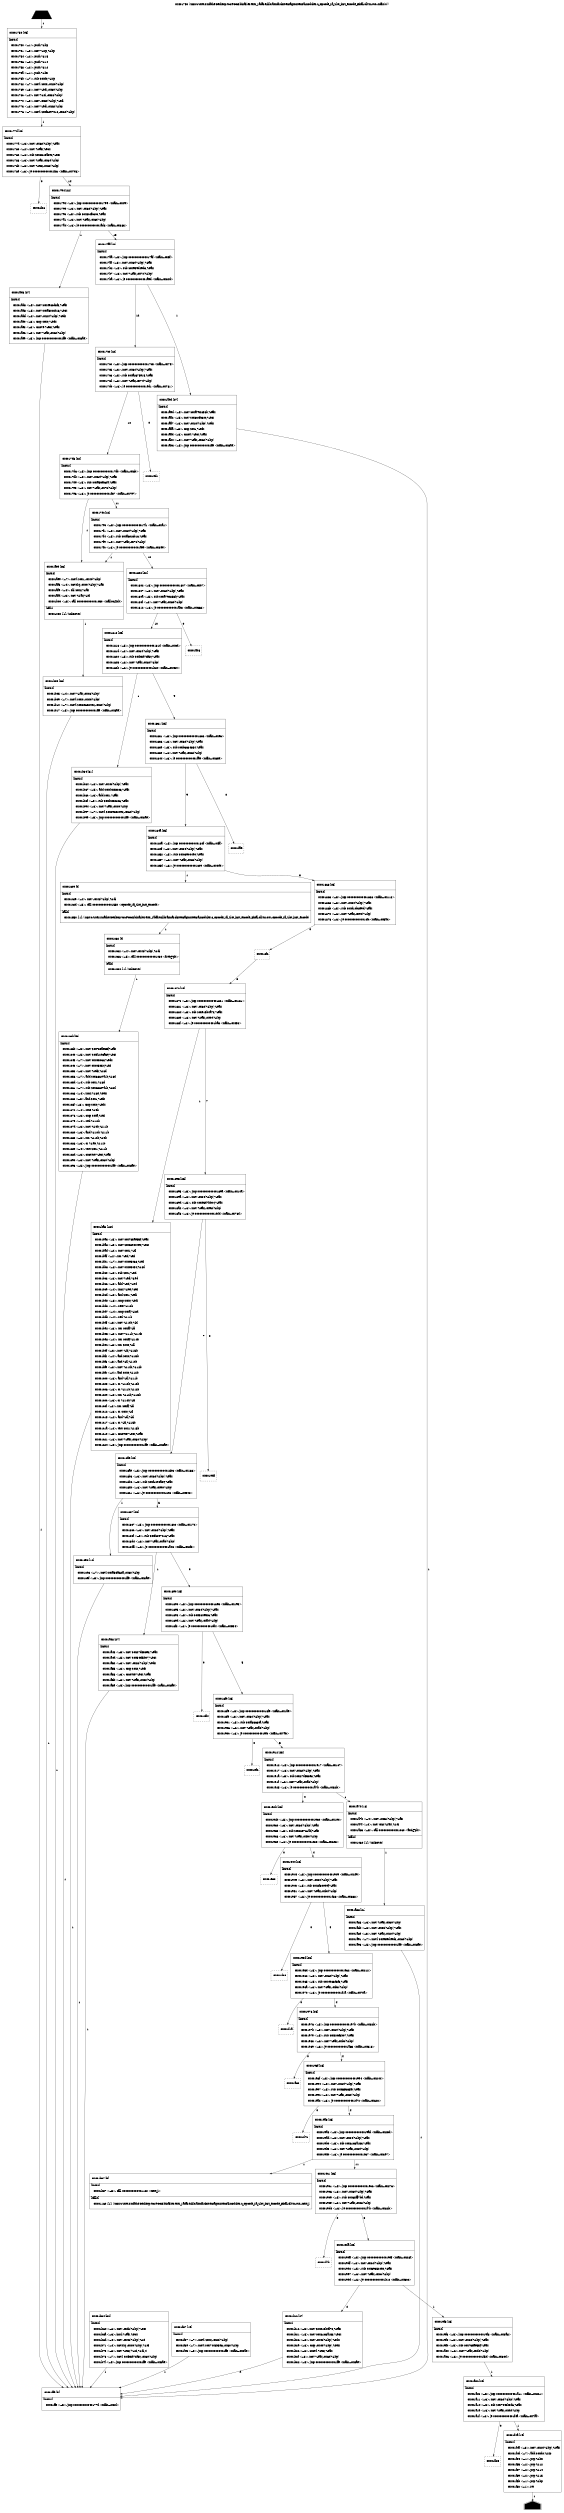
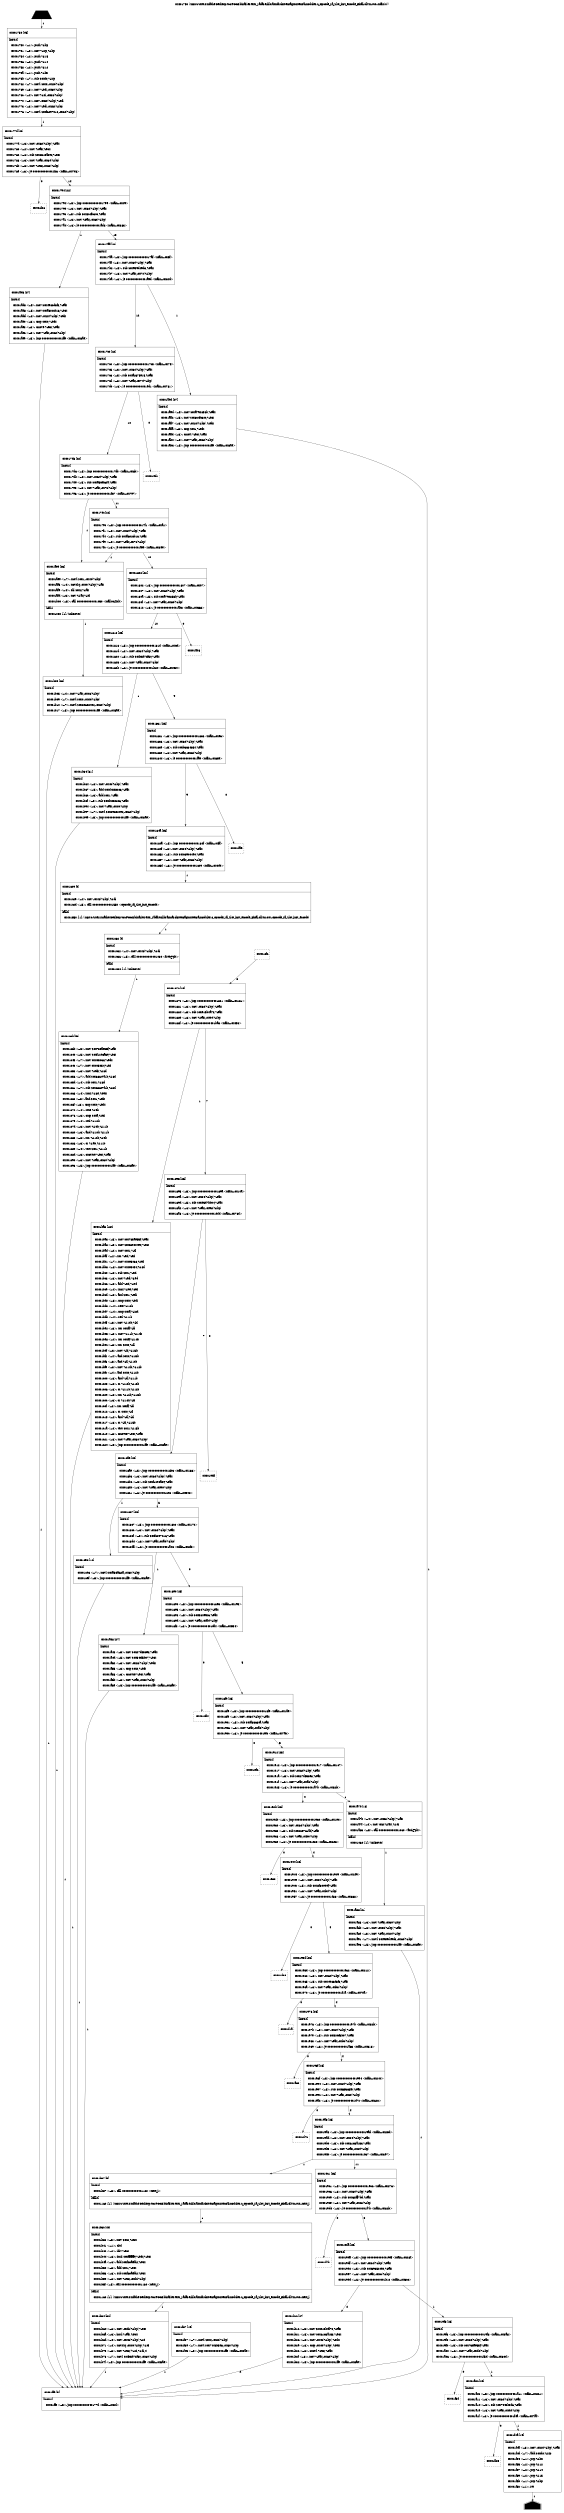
node "0x401863 [25]": removed
node "0x401b3c [40]": added
node "0x401f5d": added
